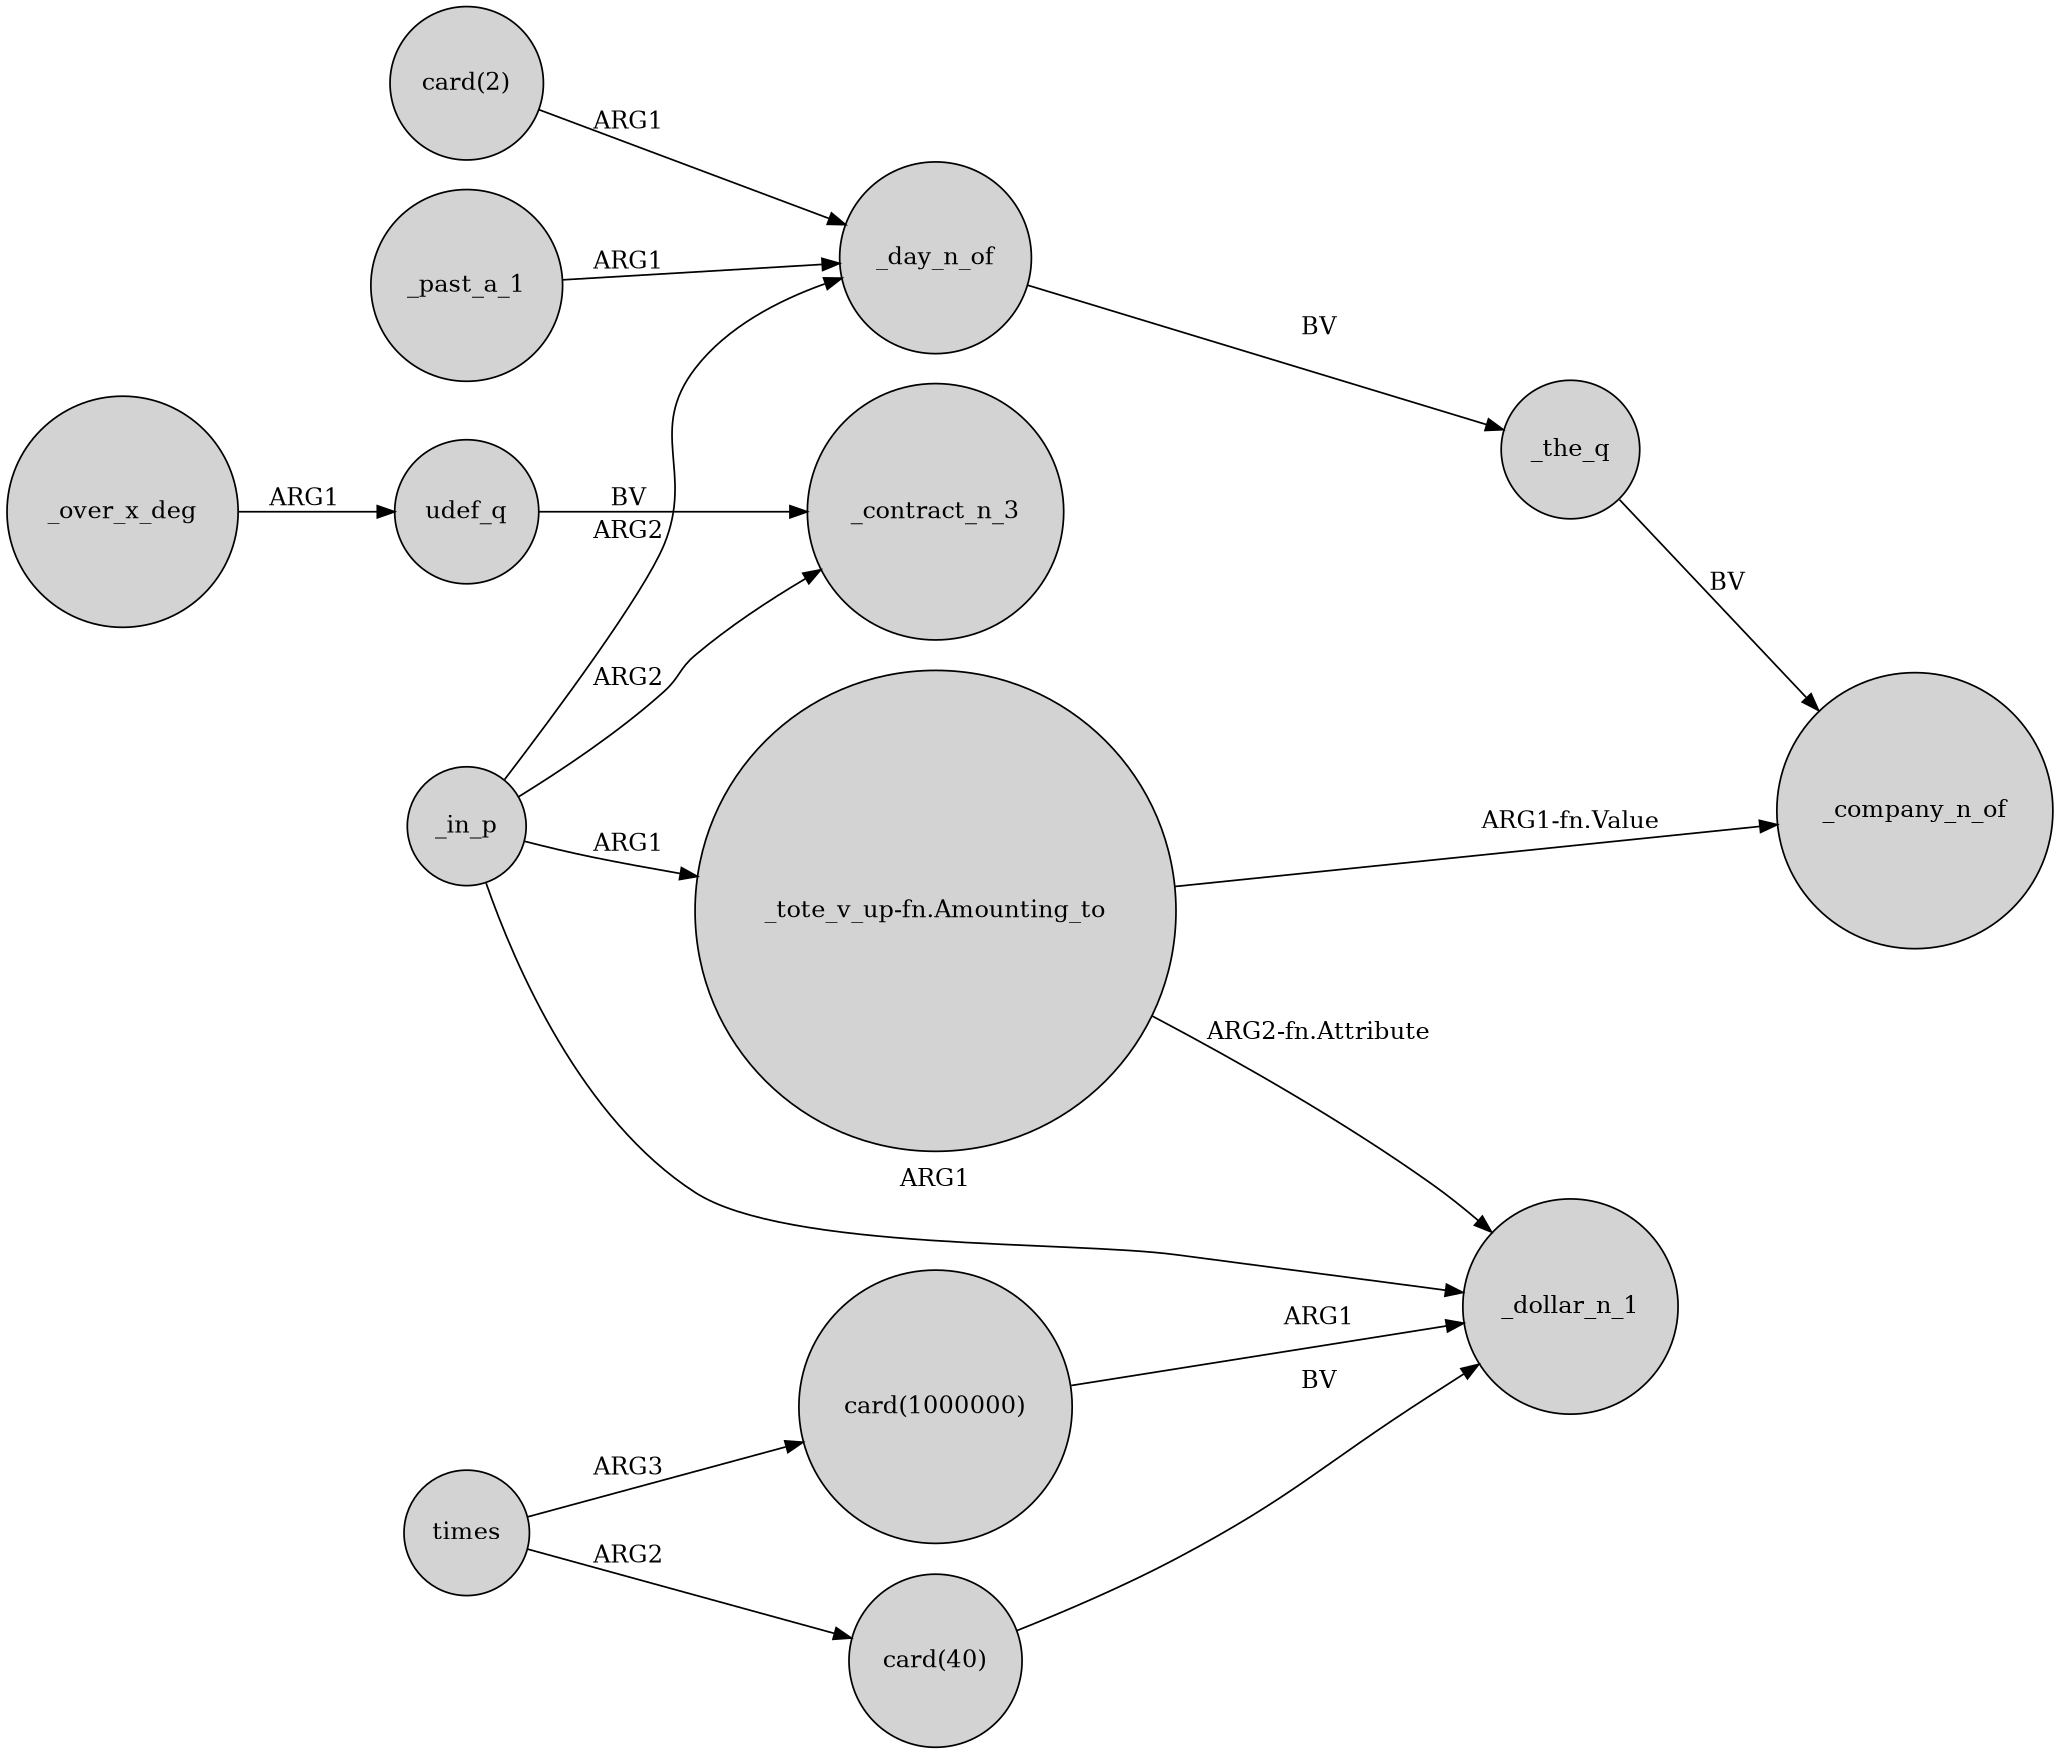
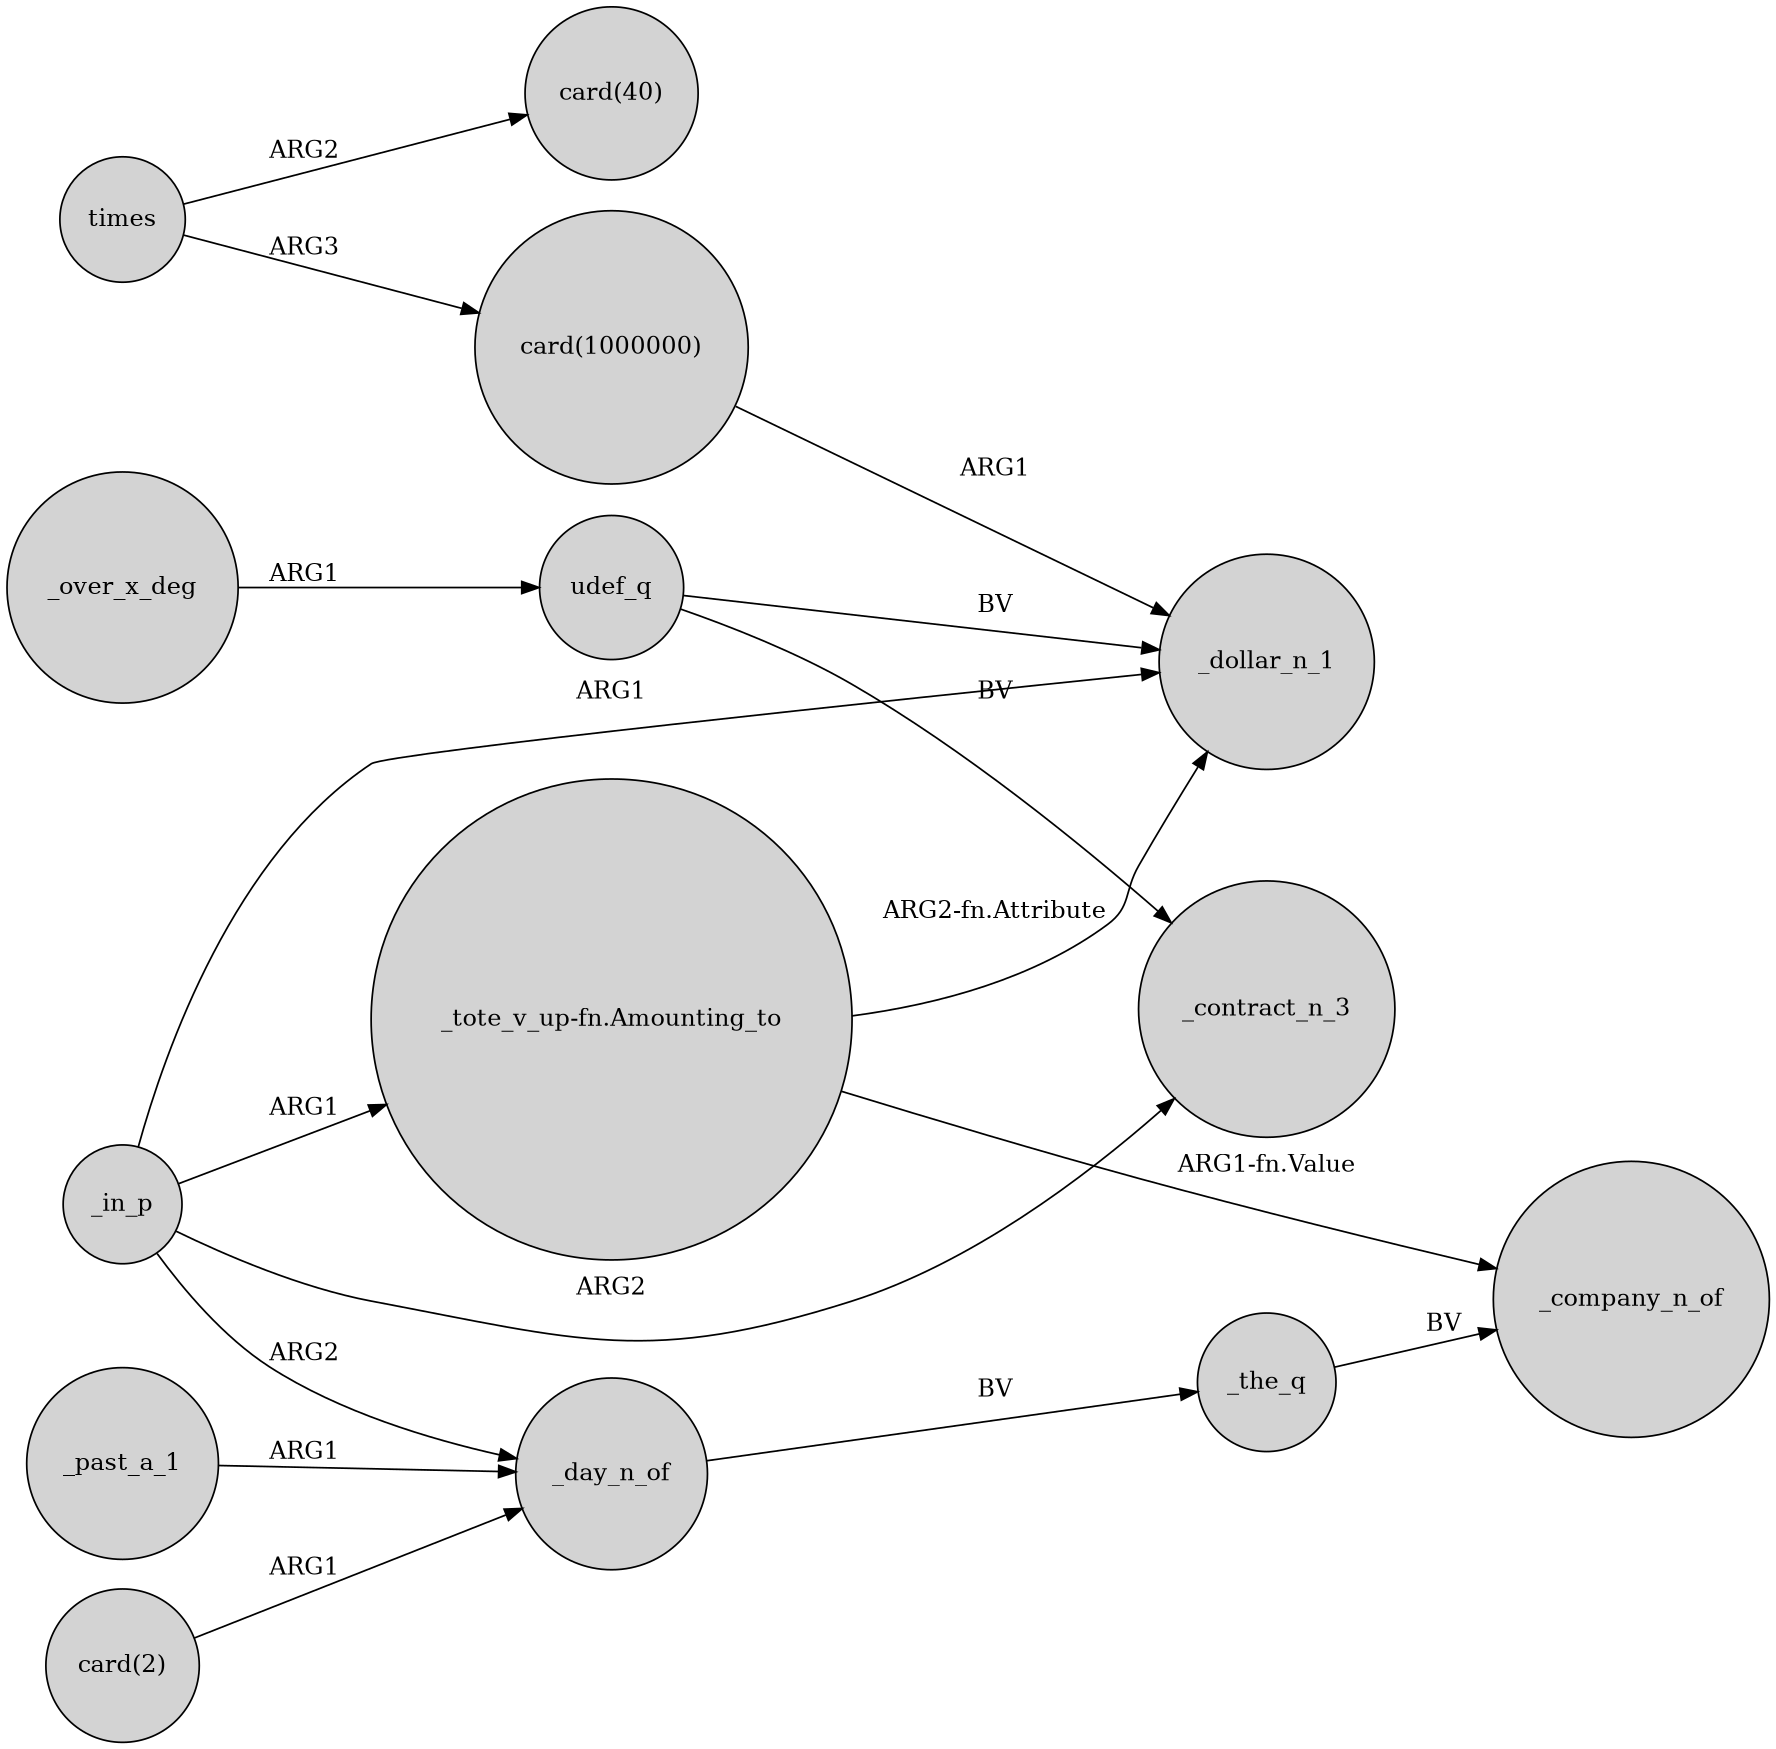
edge "card(40)" -> "_dollar_n_1": now "udef_q" -> "_dollar_n_1"
